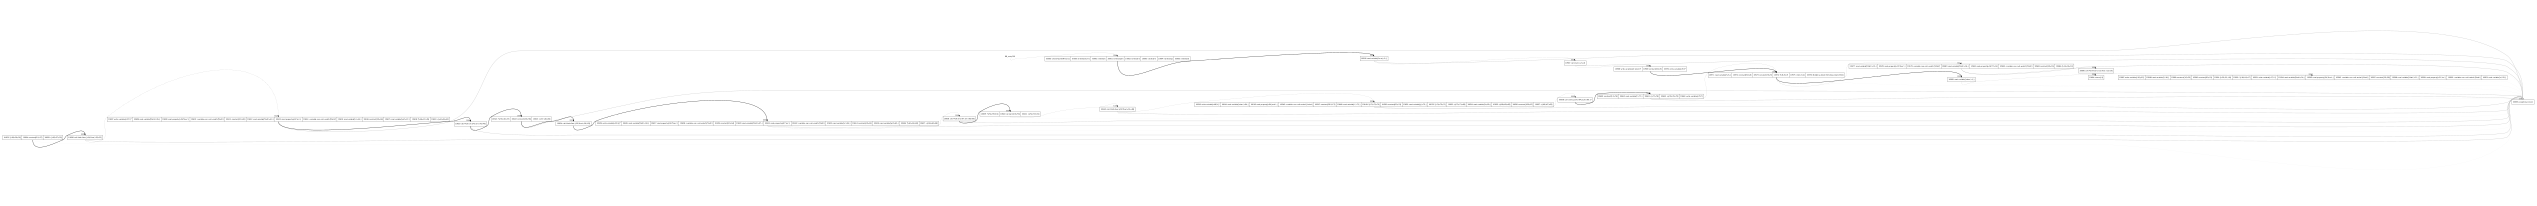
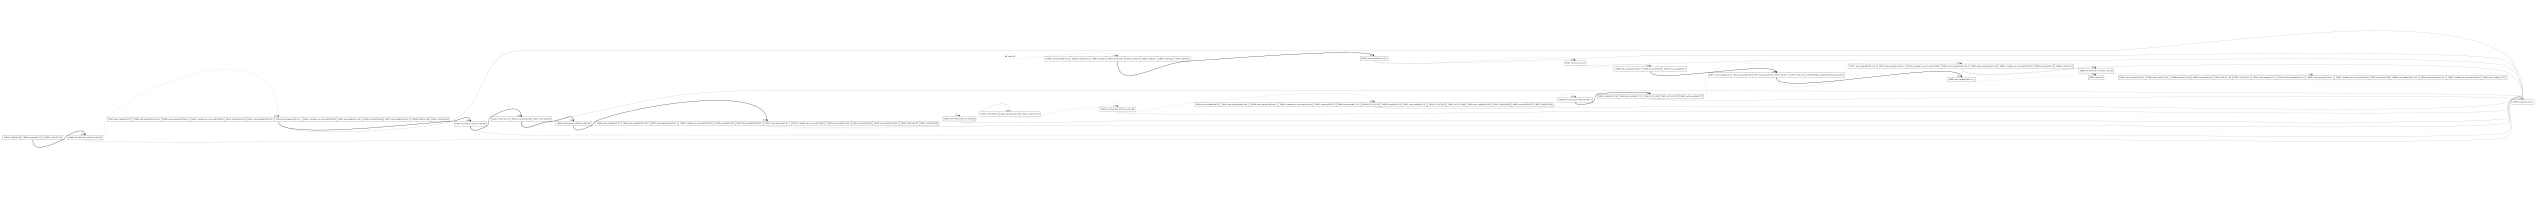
edge "10638: call-Math.sin [v57,'sin',v58,v55]" -> "10639: *[v54,v55,v52]": color black -> gray
